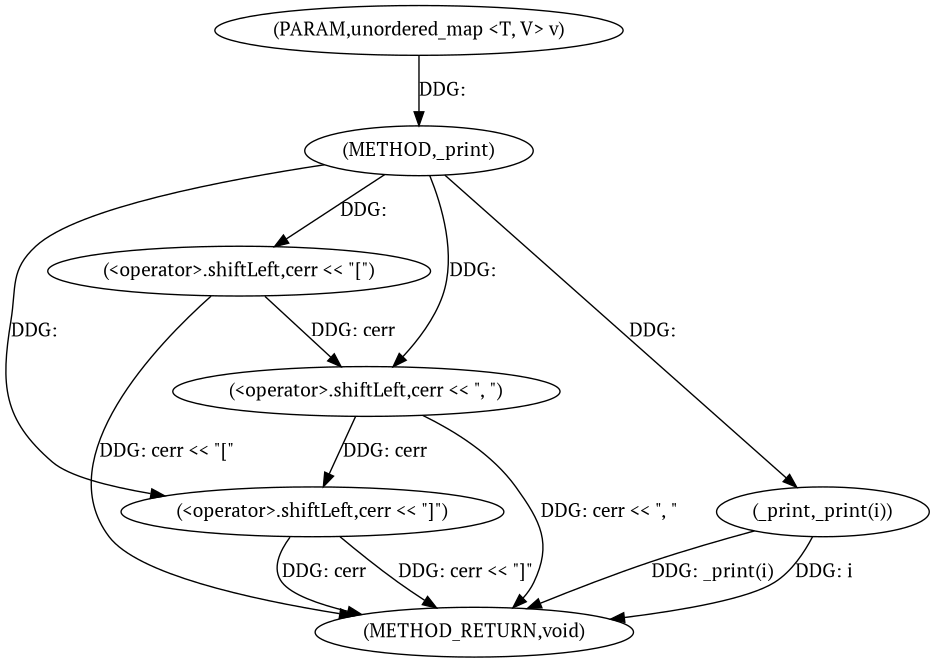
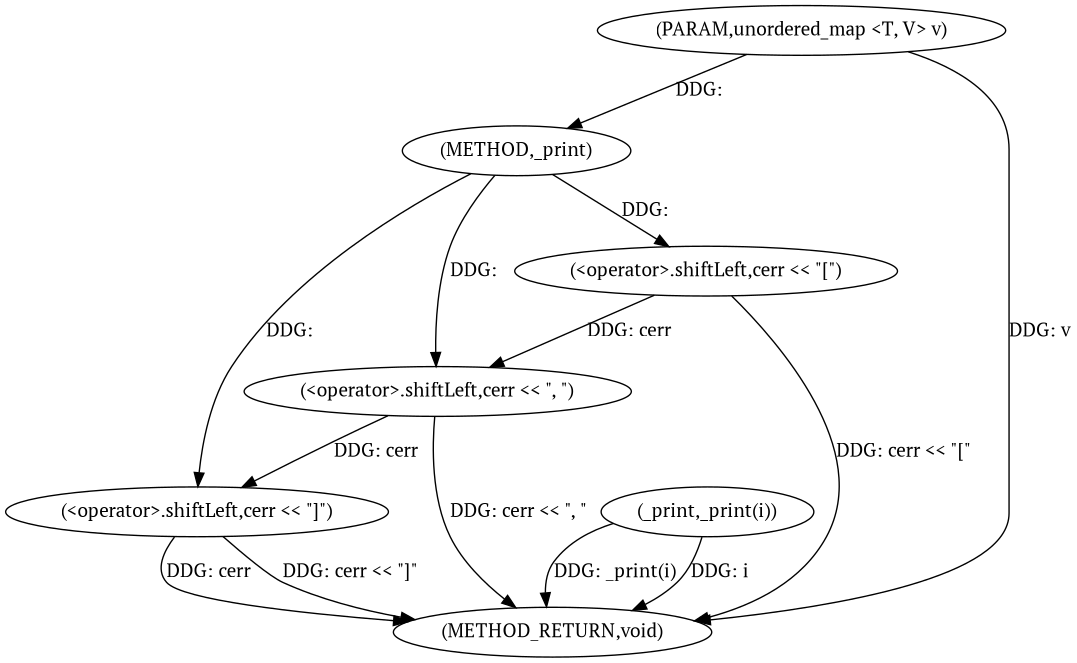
edge "(METHOD,_print)" -> "(_print,_print(i))": removed, label "DDG:"
edge "(PARAM,unordered_map <T, V> v)" -> "(METHOD_RETURN,void)": added, label "DDG: v"
